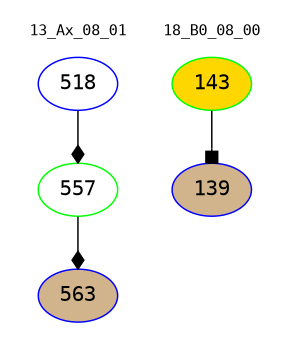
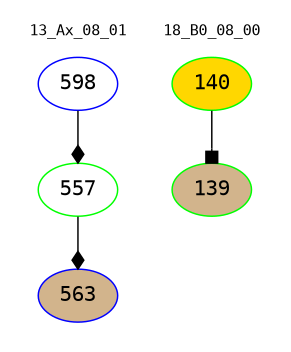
node "518": label "518" -> "598"
node "143": label "143" -> "140"
node "139": color blue -> green
